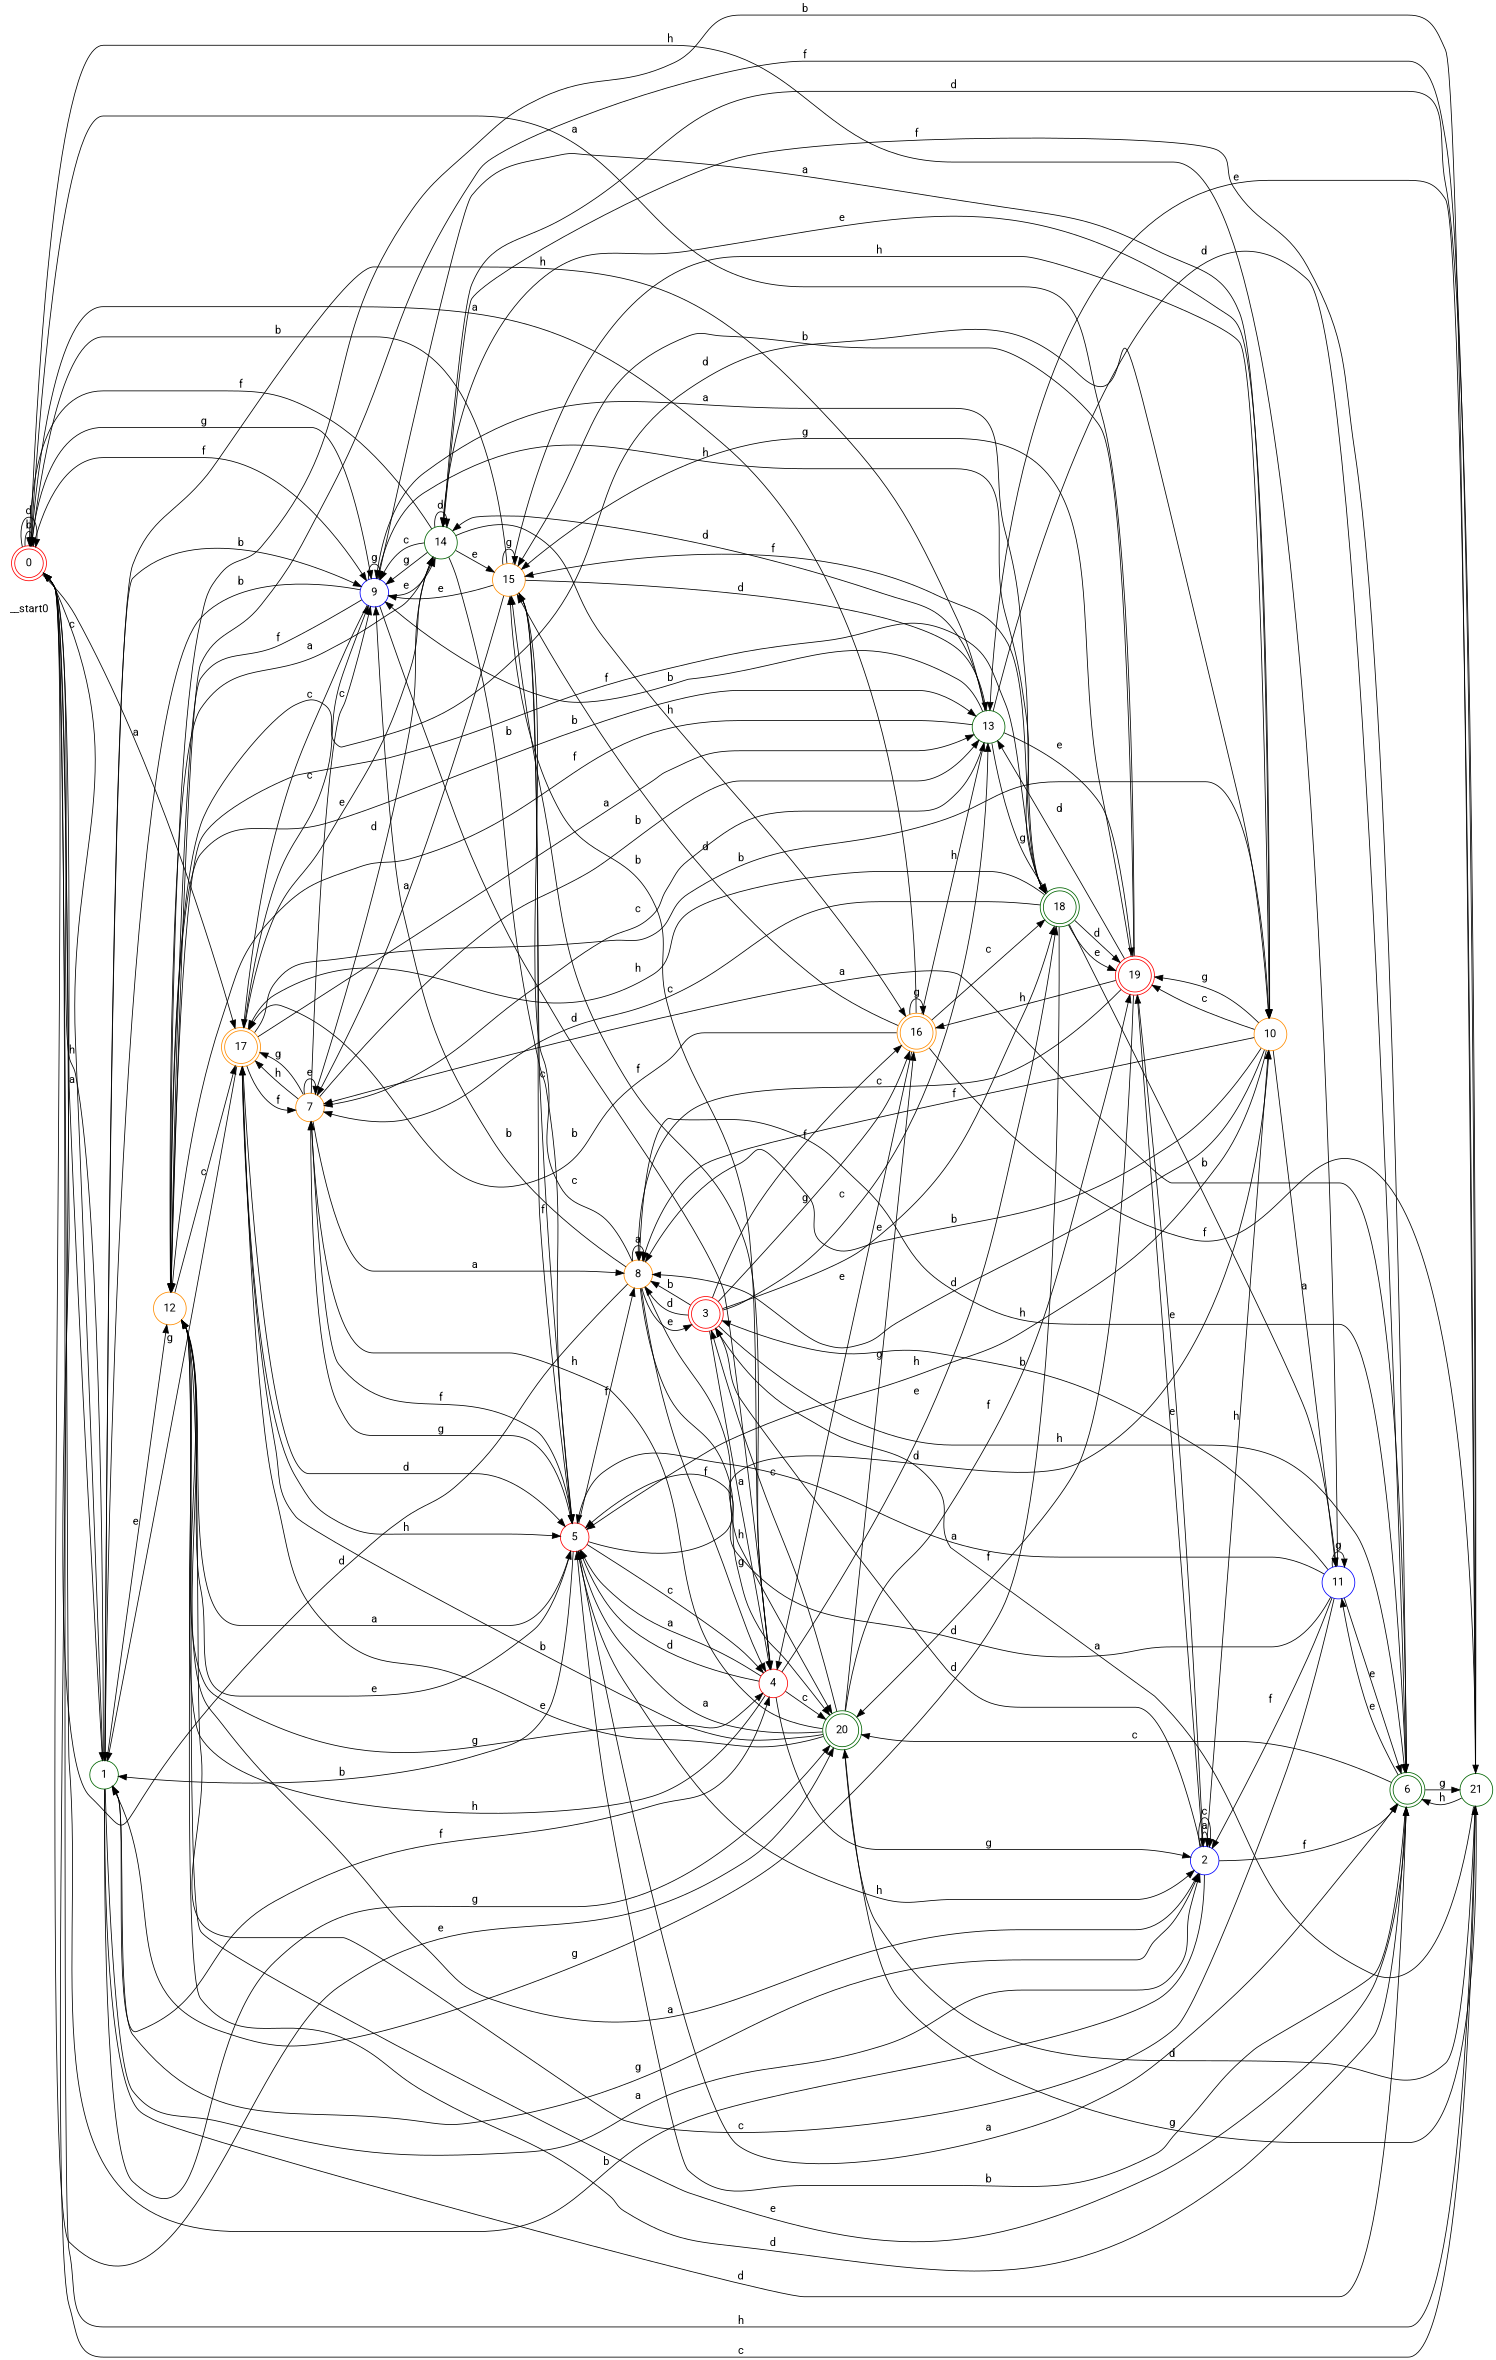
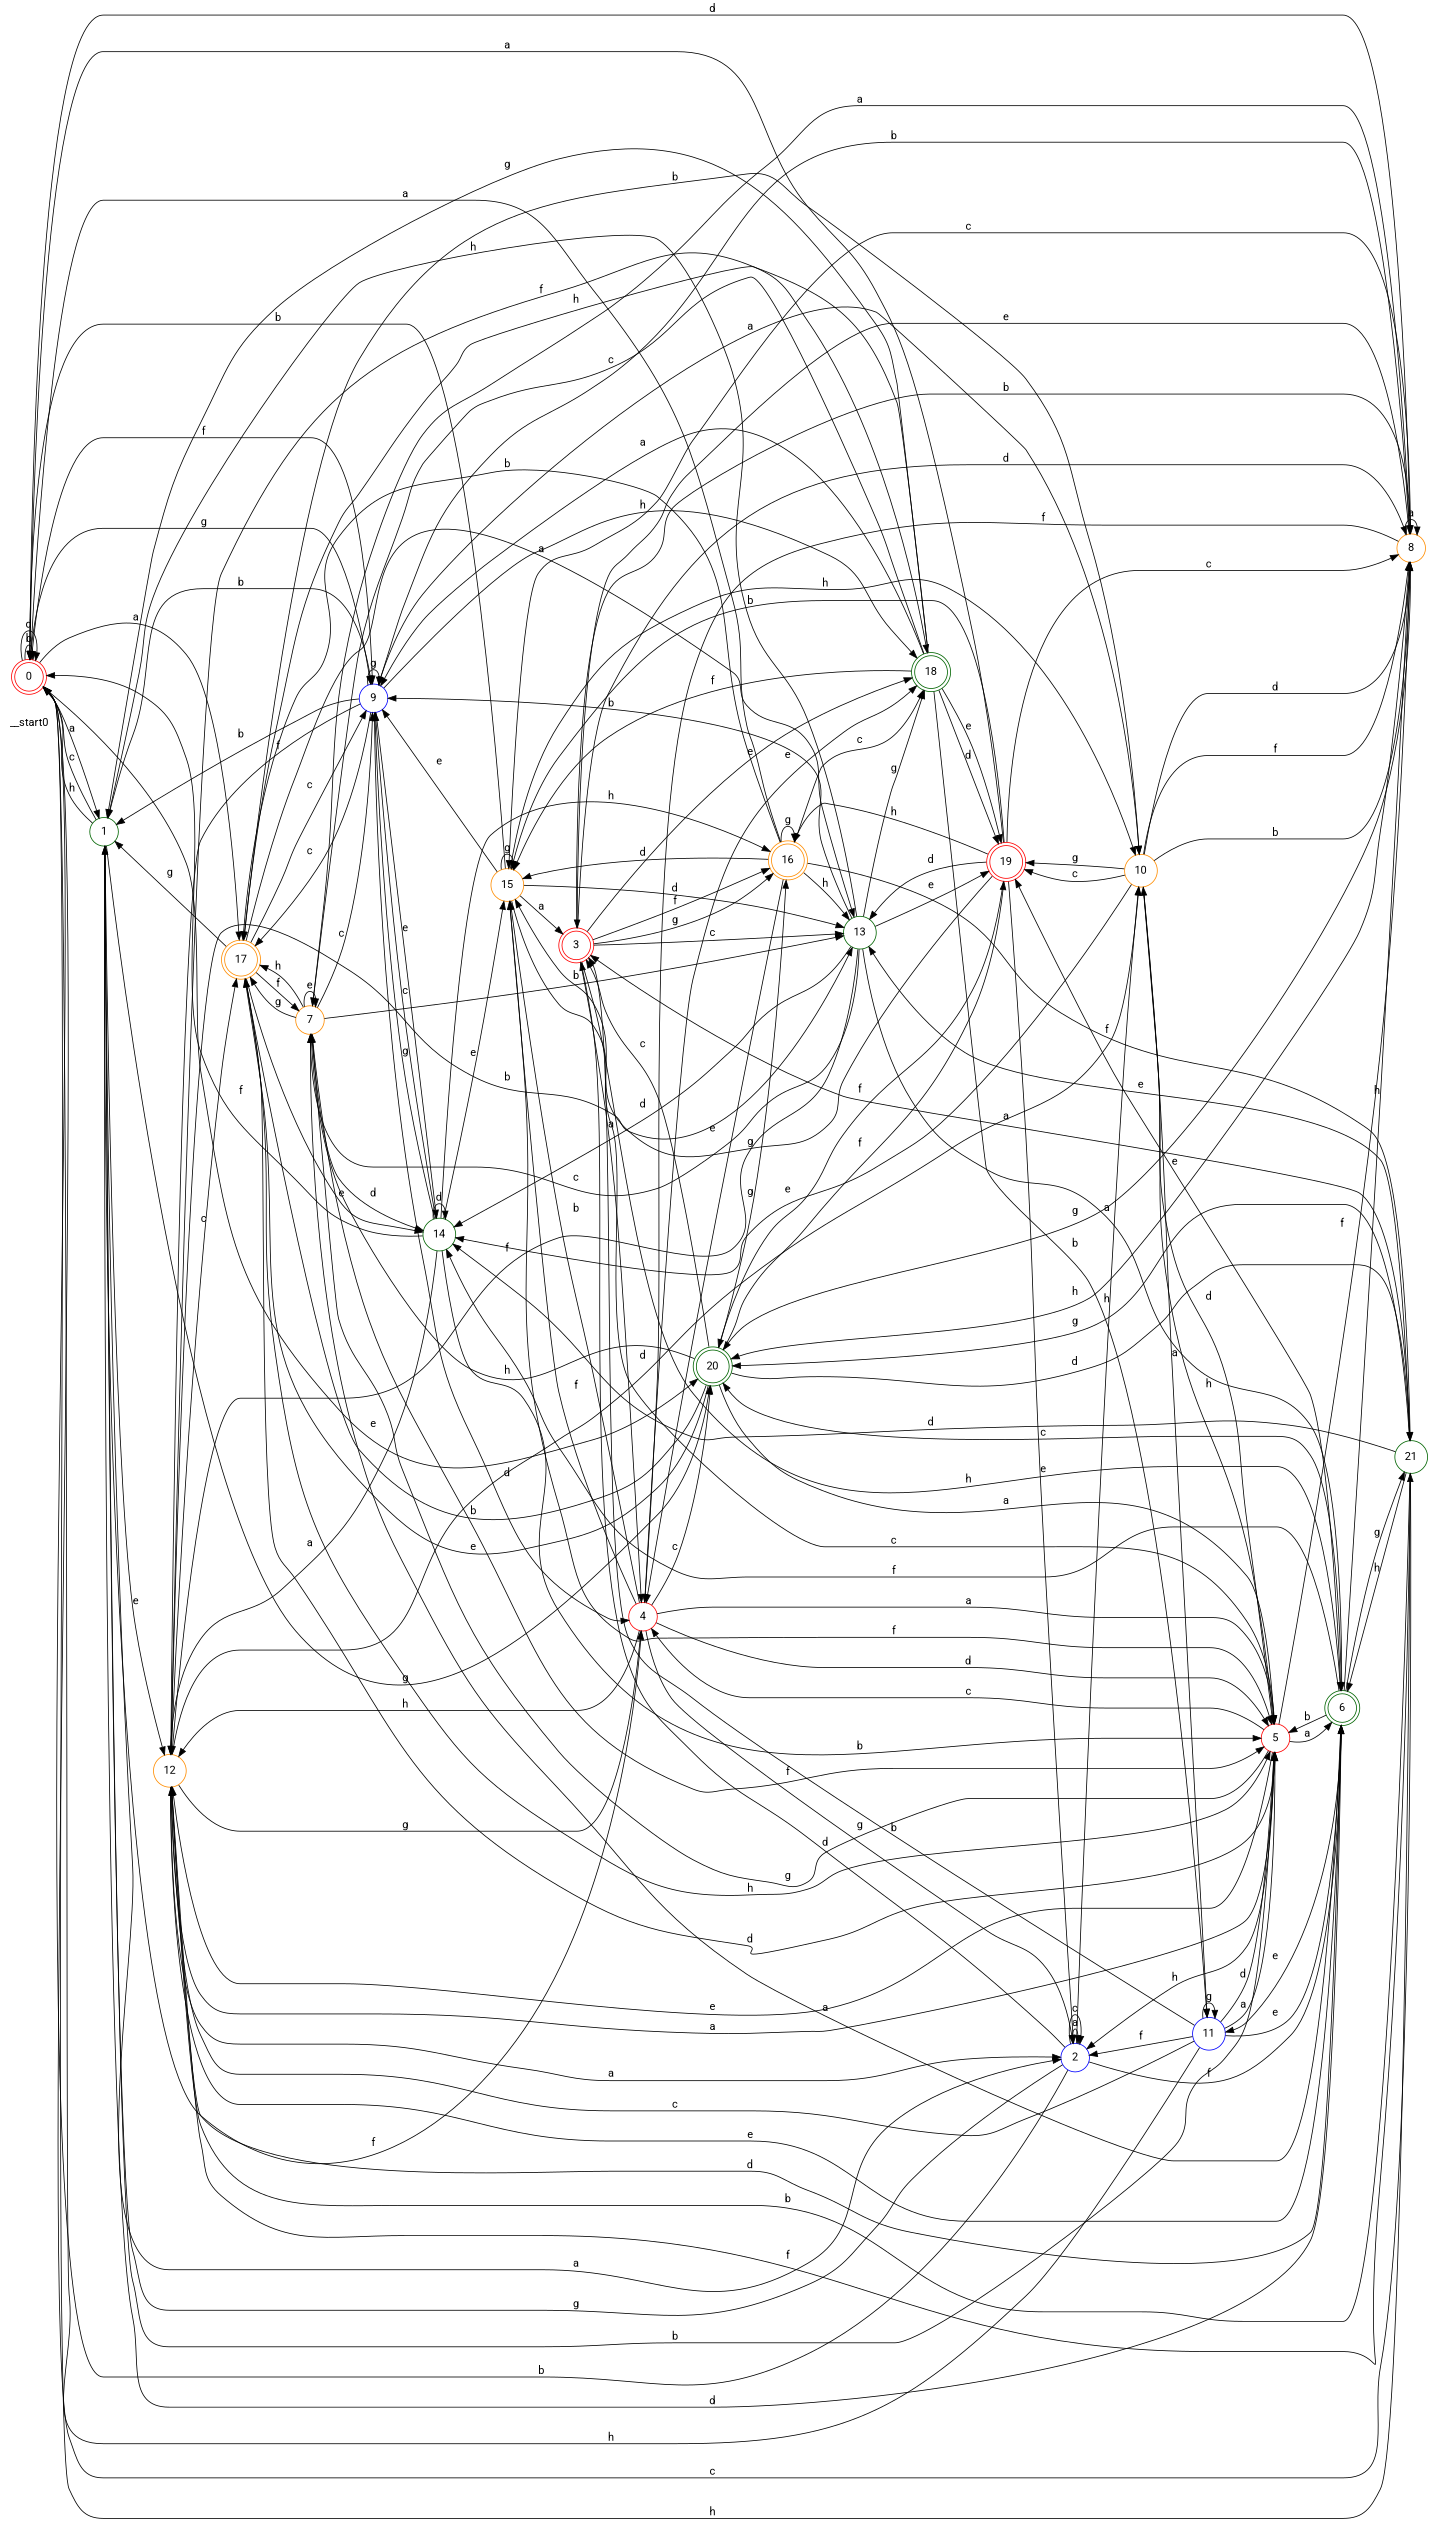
edge "13" -> "6": label "d" -> "a"
edge "15" -> "7": now "15" -> "3"
edge "2" -> "19": now "6" -> "19"
